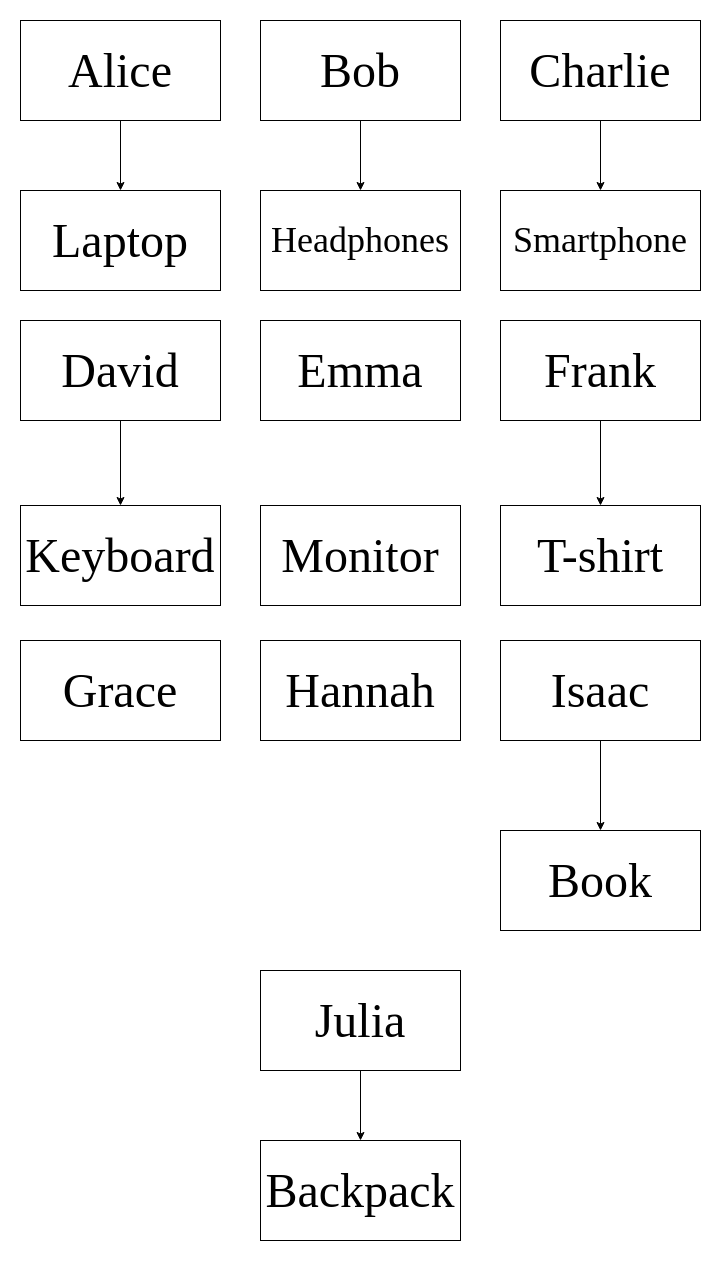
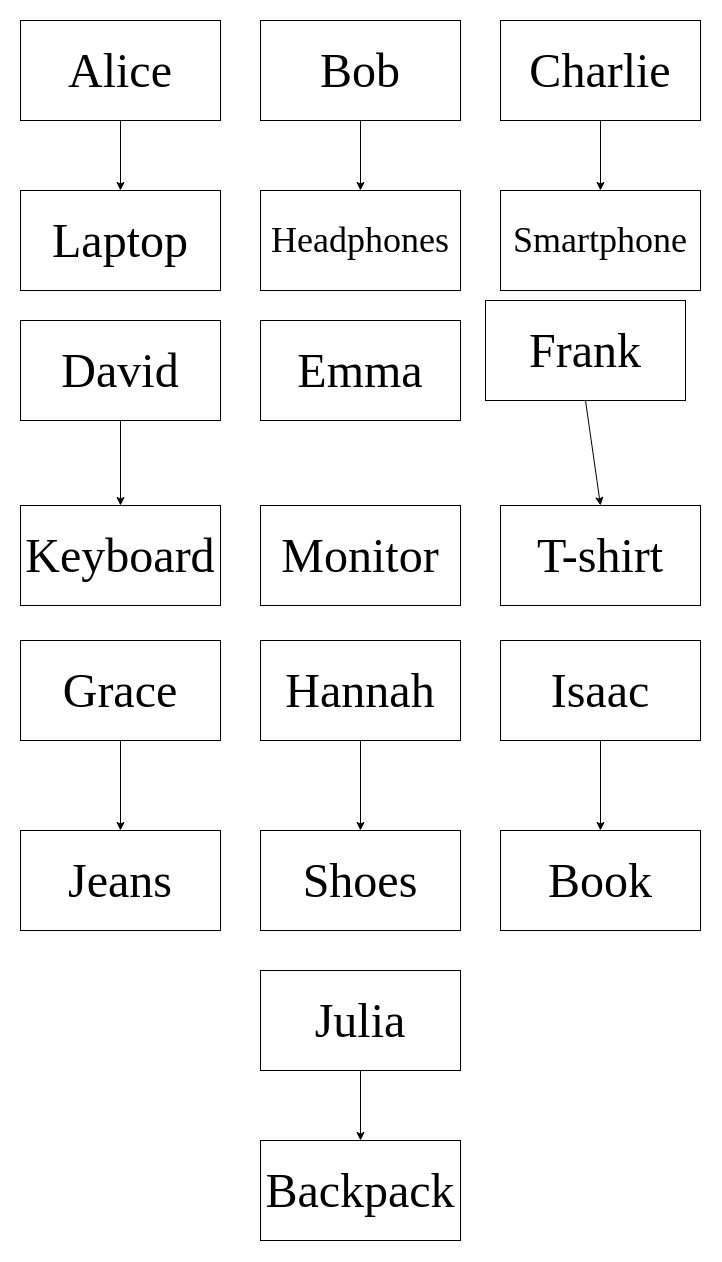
node "Frank": moved (601, 371) -> (586, 351)
edge "Grace" -> "Jeans": added
edge "Hannah" -> "Shoes": added
node "Jeans": added
node "Shoes": added
